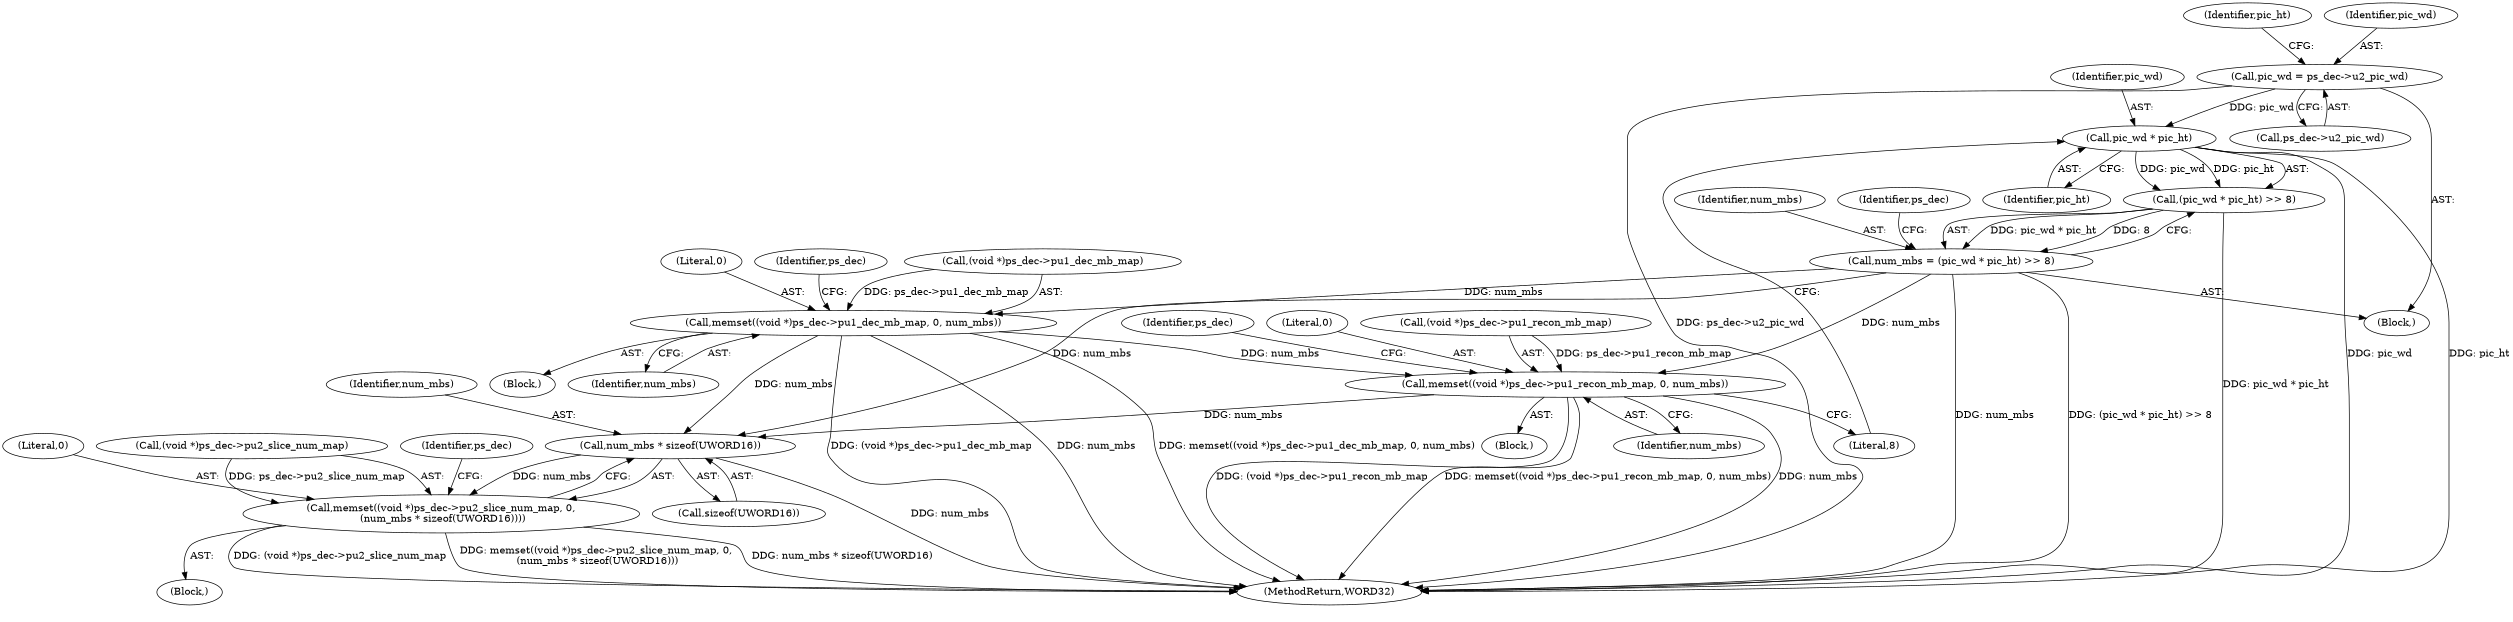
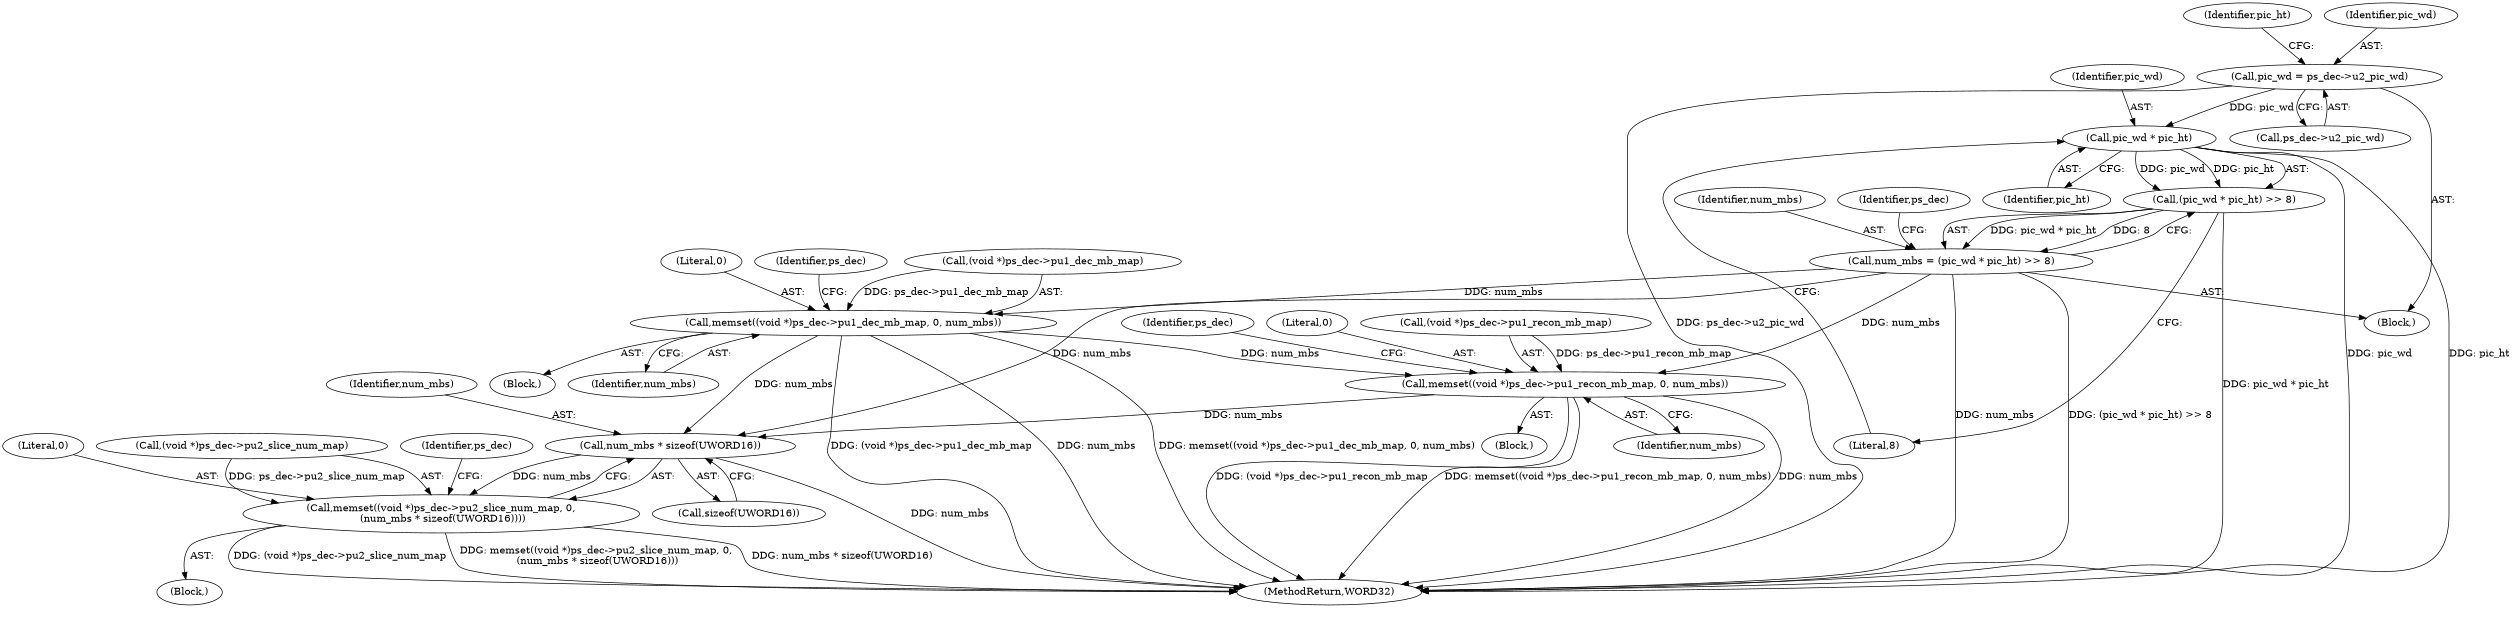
edge "(Call,memset((void *)ps_dec->pu1_recon_mb_map, 0, num_mbs))" -> "(Literal,8)": now "(Call,(pic_wd * pic_ht) >> 8)" -> "(Literal,8)"
edge "(Call,sizeof(UWORD16))" -> "(Call,num_mbs * sizeof(UWORD16))": label "AST: " -> "CFG: "
